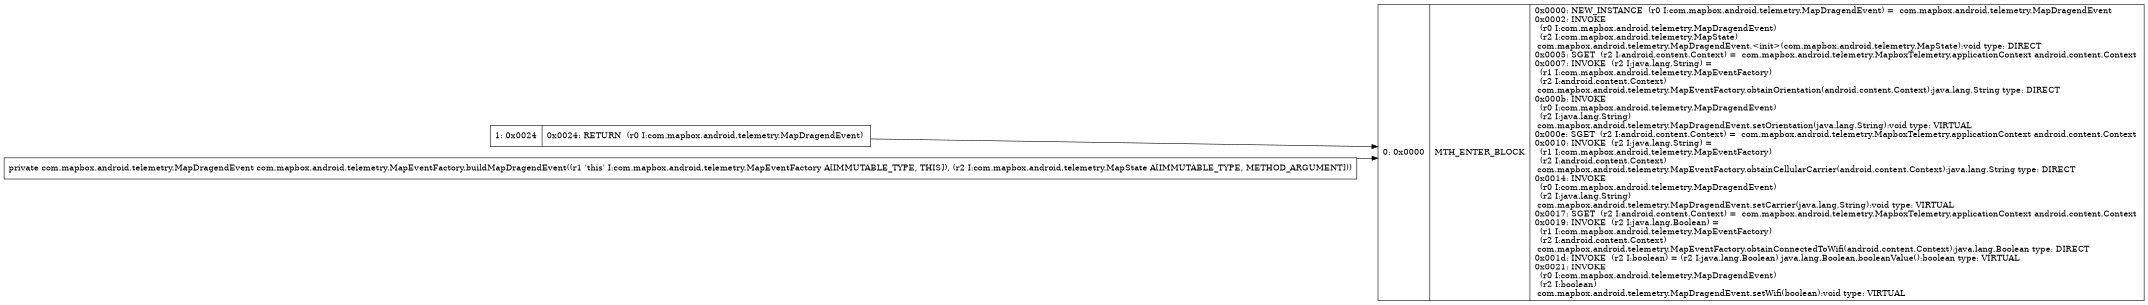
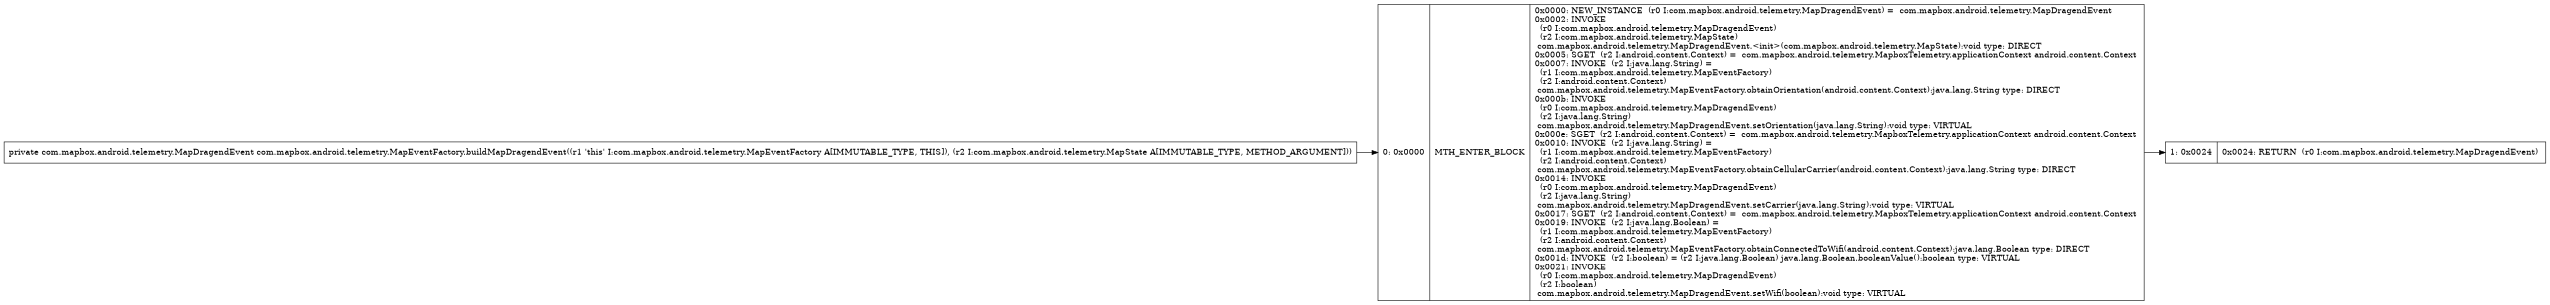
edge "1: 0x0024" -> "0: 0x0000": reversed
